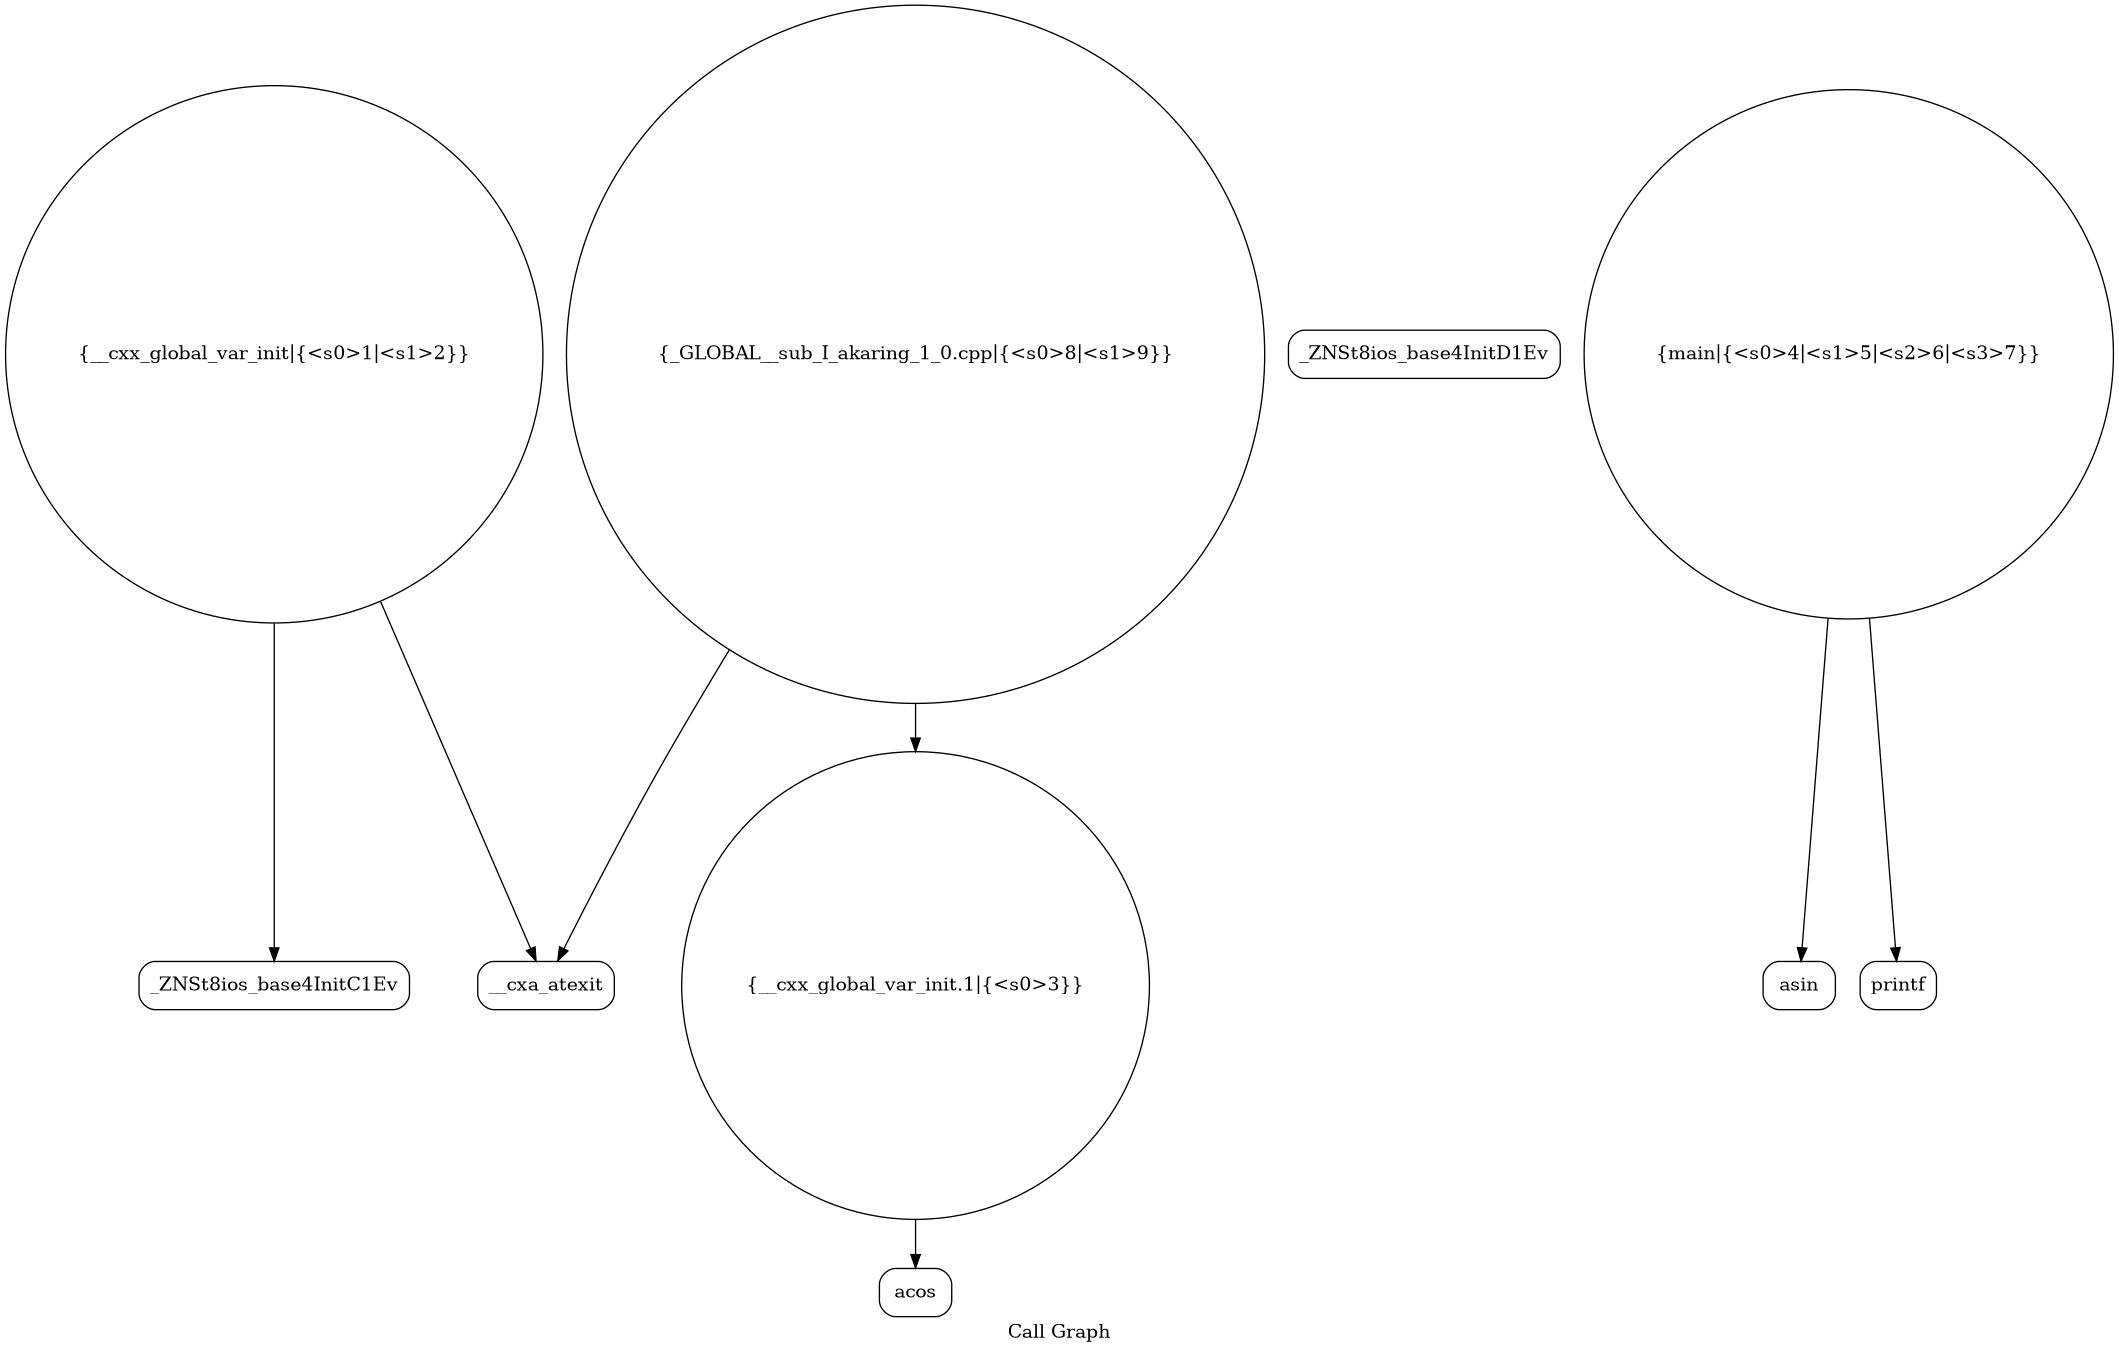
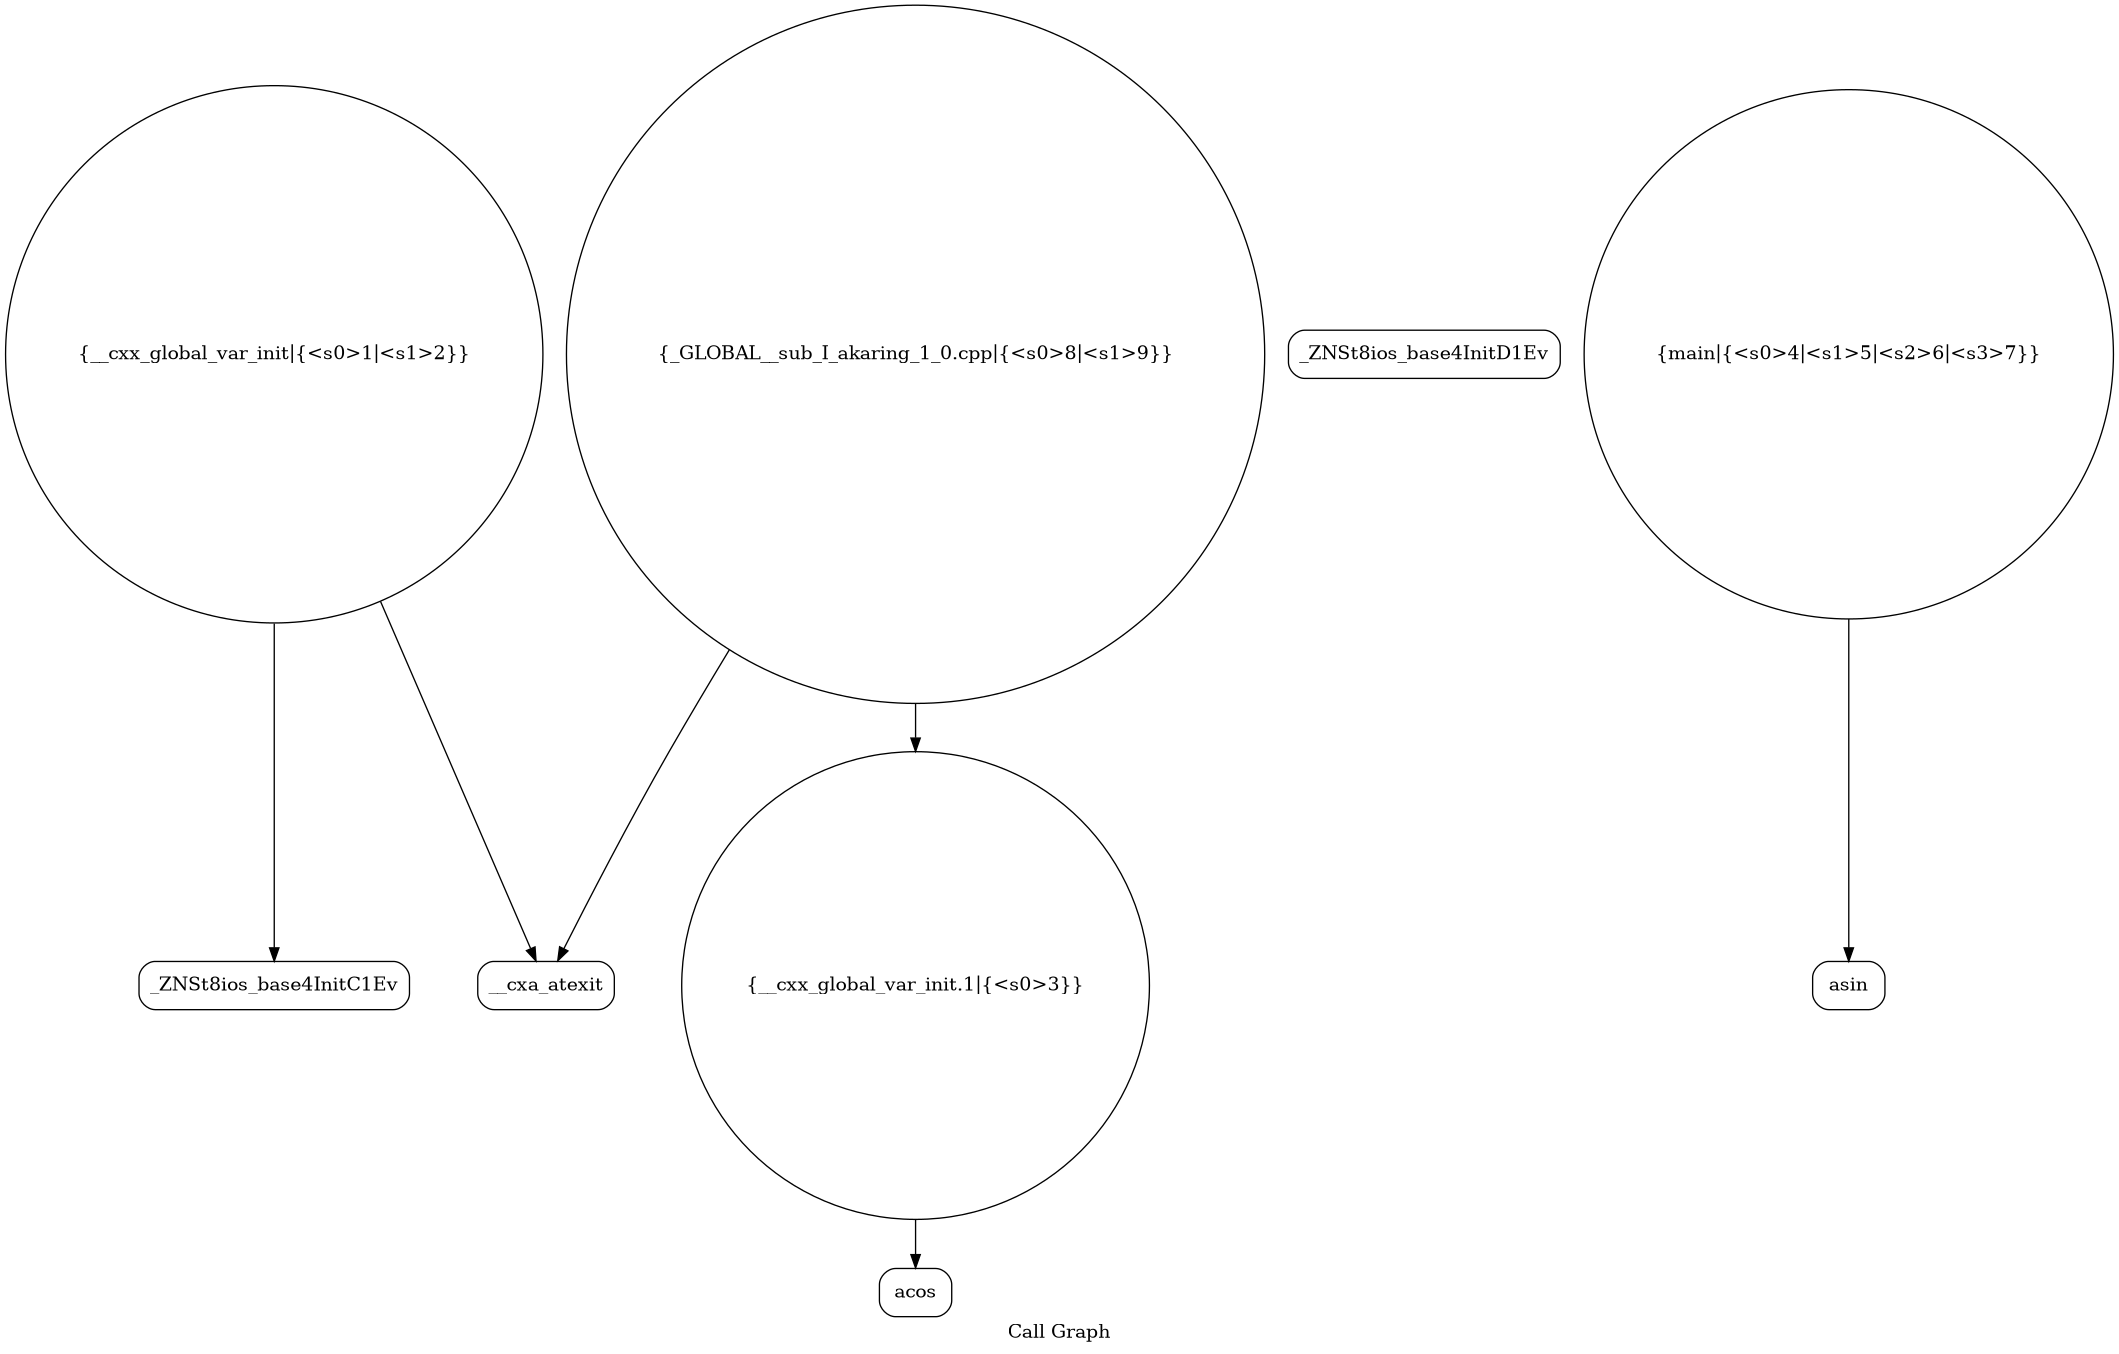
node "printf": removed
